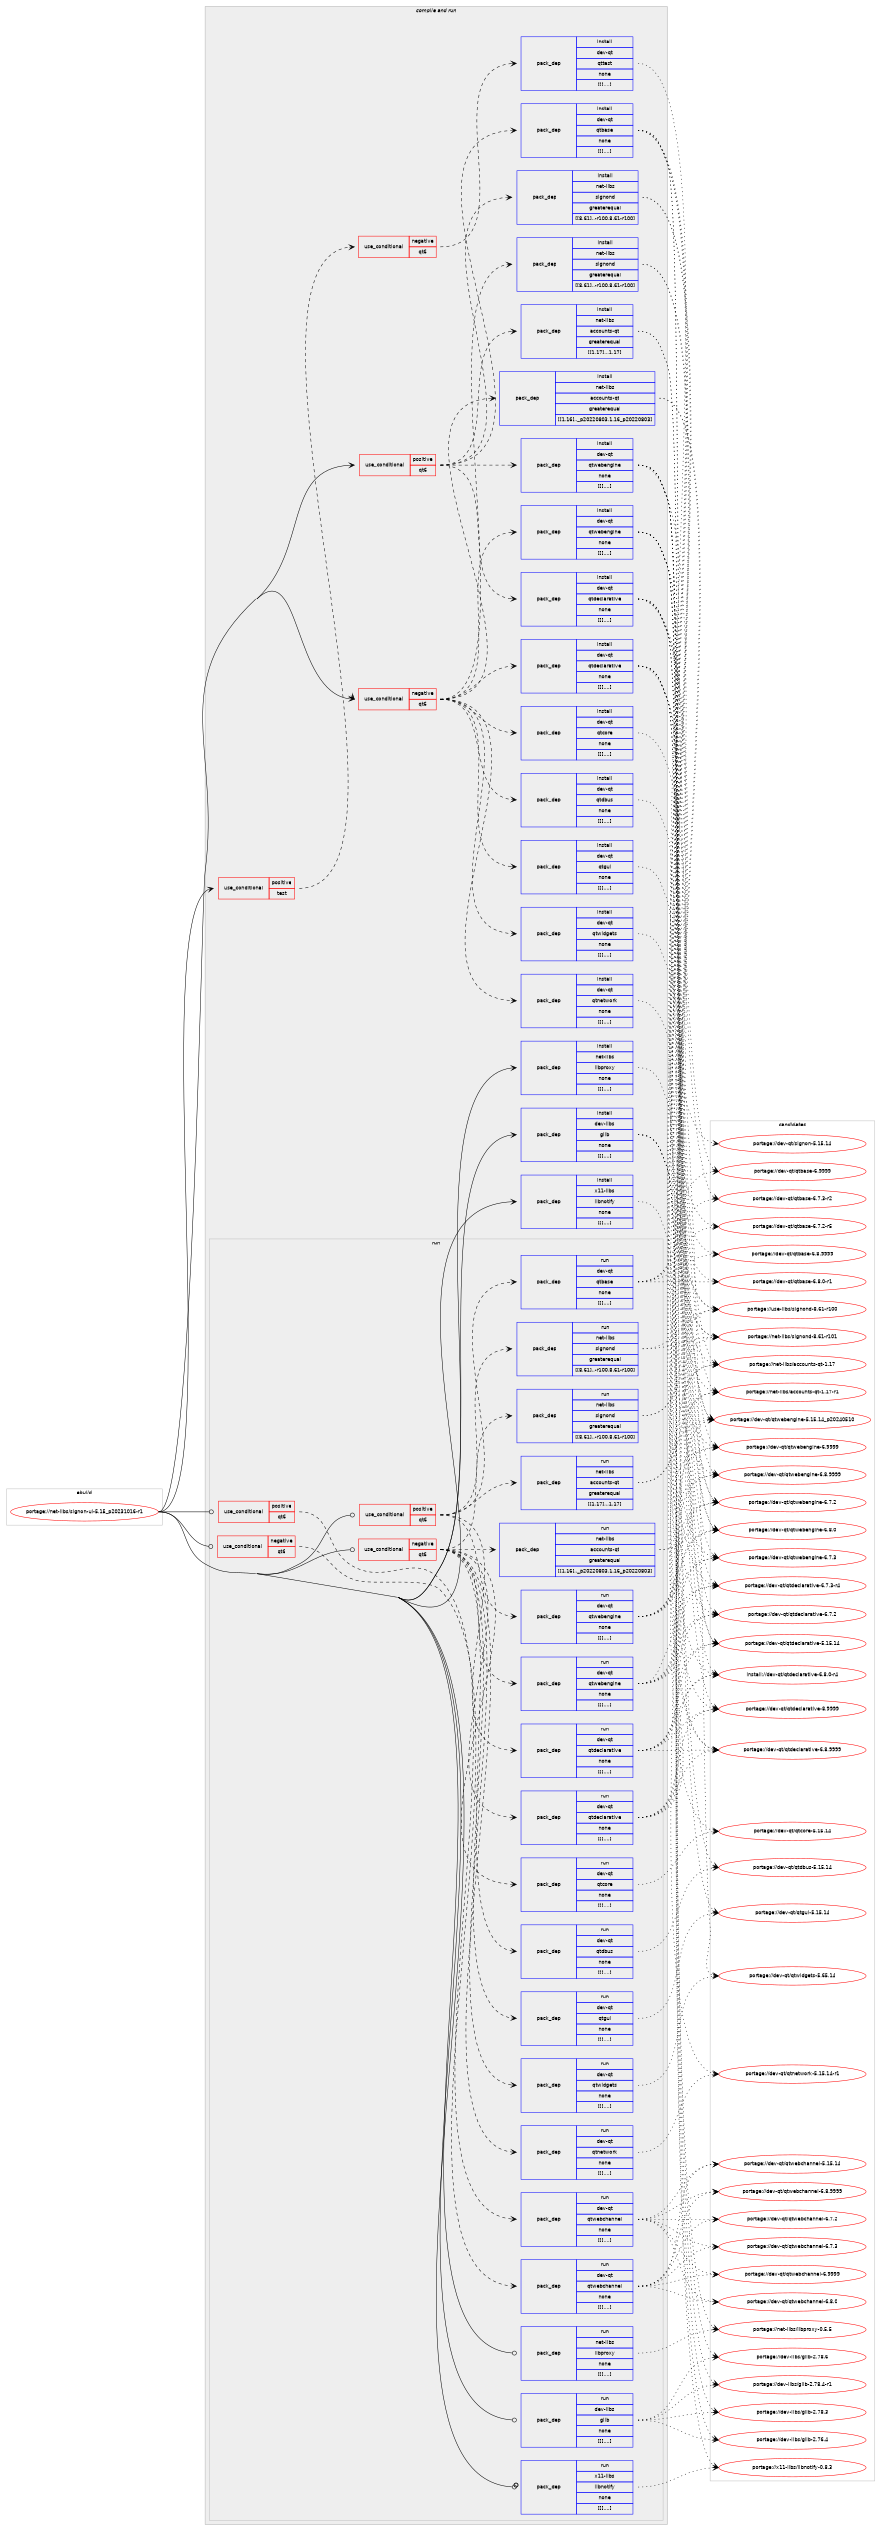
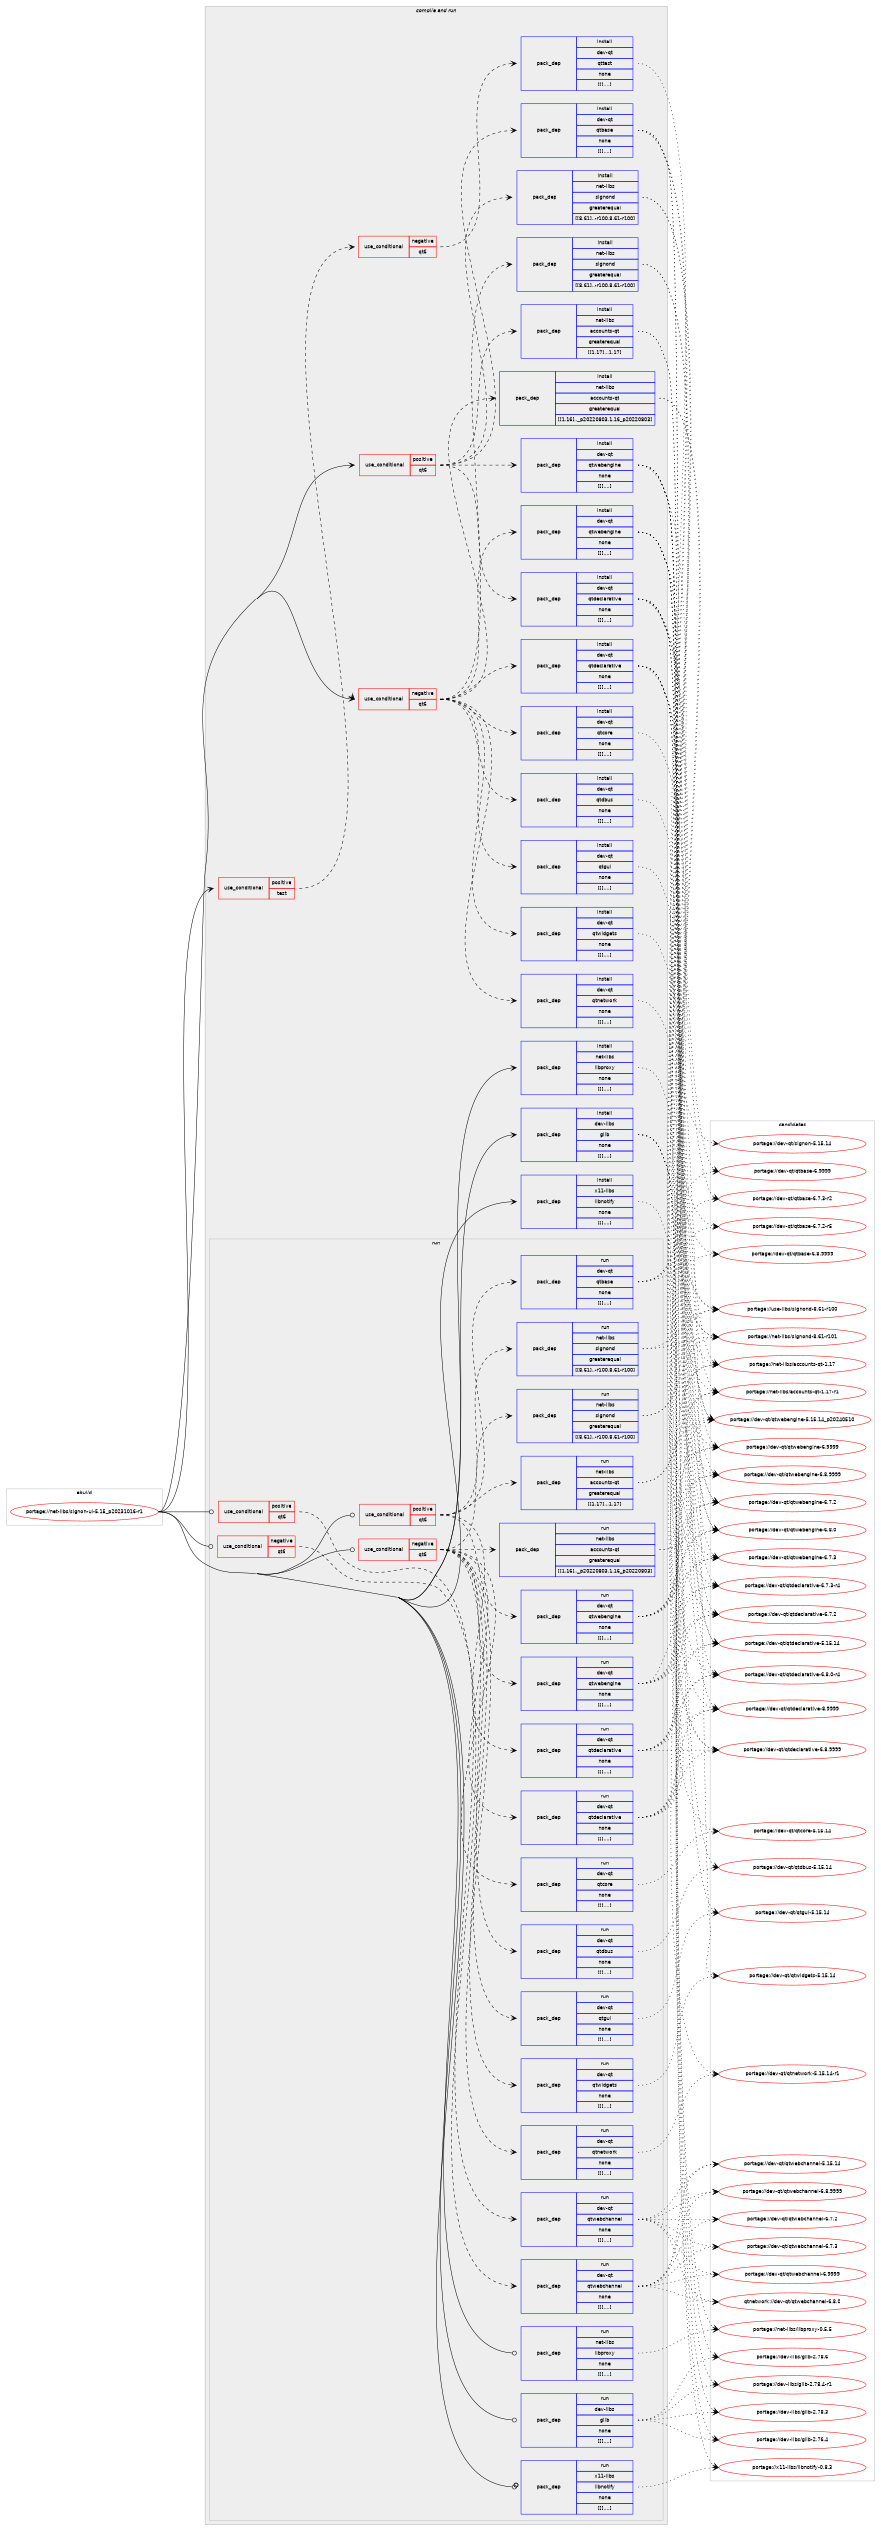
node "portage://dev-qt/qtbase-6.8.0-r1": removed
node "install://dev-qt/qtdeclarative-6.8.0-r4": label "install://dev-qt/qtdeclarative-6.8.0-r4" -> "portage://dev-qt/qtdeclarative-6.8.0-r4"
node "portage://dev-qt/qtwidgets-5.65.14": label "portage://dev-qt/qtwidgets-5.65.14" -> "portage://dev-qt/qtwidgets-5.15.14"
node "portage://dev-qt/qtwebchannel-6.8.0": label "portage://dev-qt/qtwebchannel-6.8.0" -> "qtnetwork://dev-qt/qtwebchannel-6.8.0"
